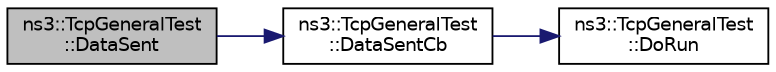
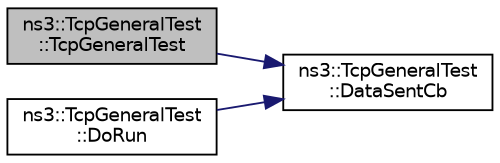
node "ns3::TcpGeneralTest ::DataSent": label "ns3::TcpGeneralTest ::DataSent" -> "ns3::TcpGeneralTest ::TcpGeneralTest"
edge "ns3::TcpGeneralTest ::DataSentCb" -> "ns3::TcpGeneralTest ::DoRun": reversed
